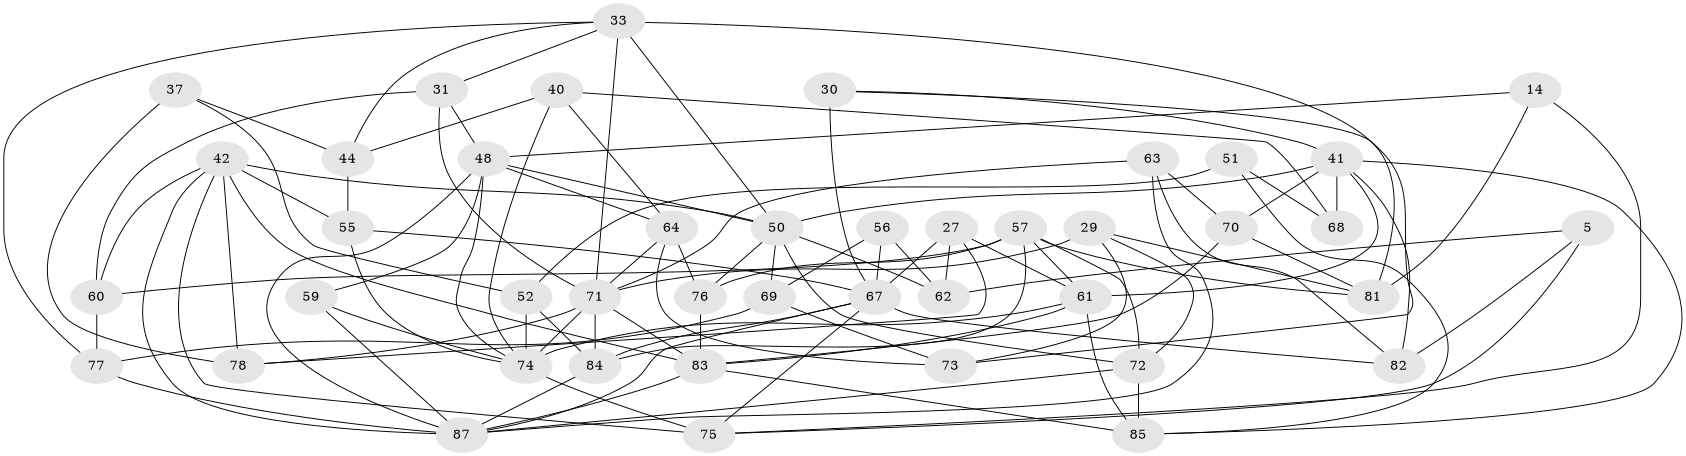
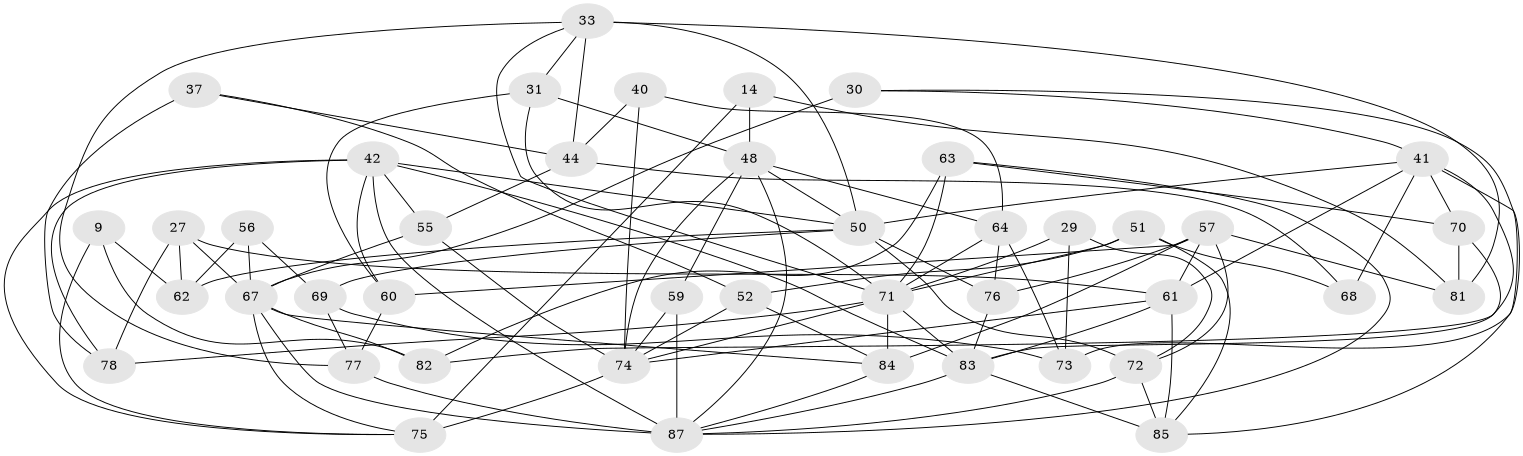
edge "40" -- "68": now "44" -- "68"
node "5": label "5" -> "9"
edge "29" -- "81": removed
edge "51" -- "71": added
